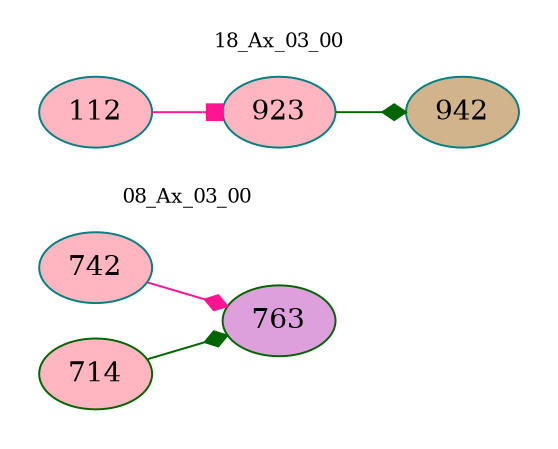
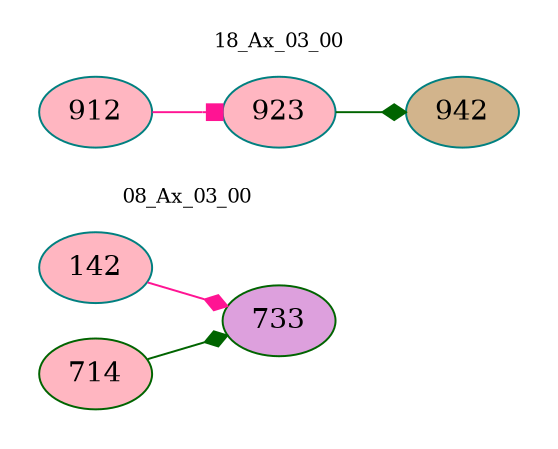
node "112": label "112" -> "912"
node "742": label "742" -> "142"
node "763": label "763" -> "733"
